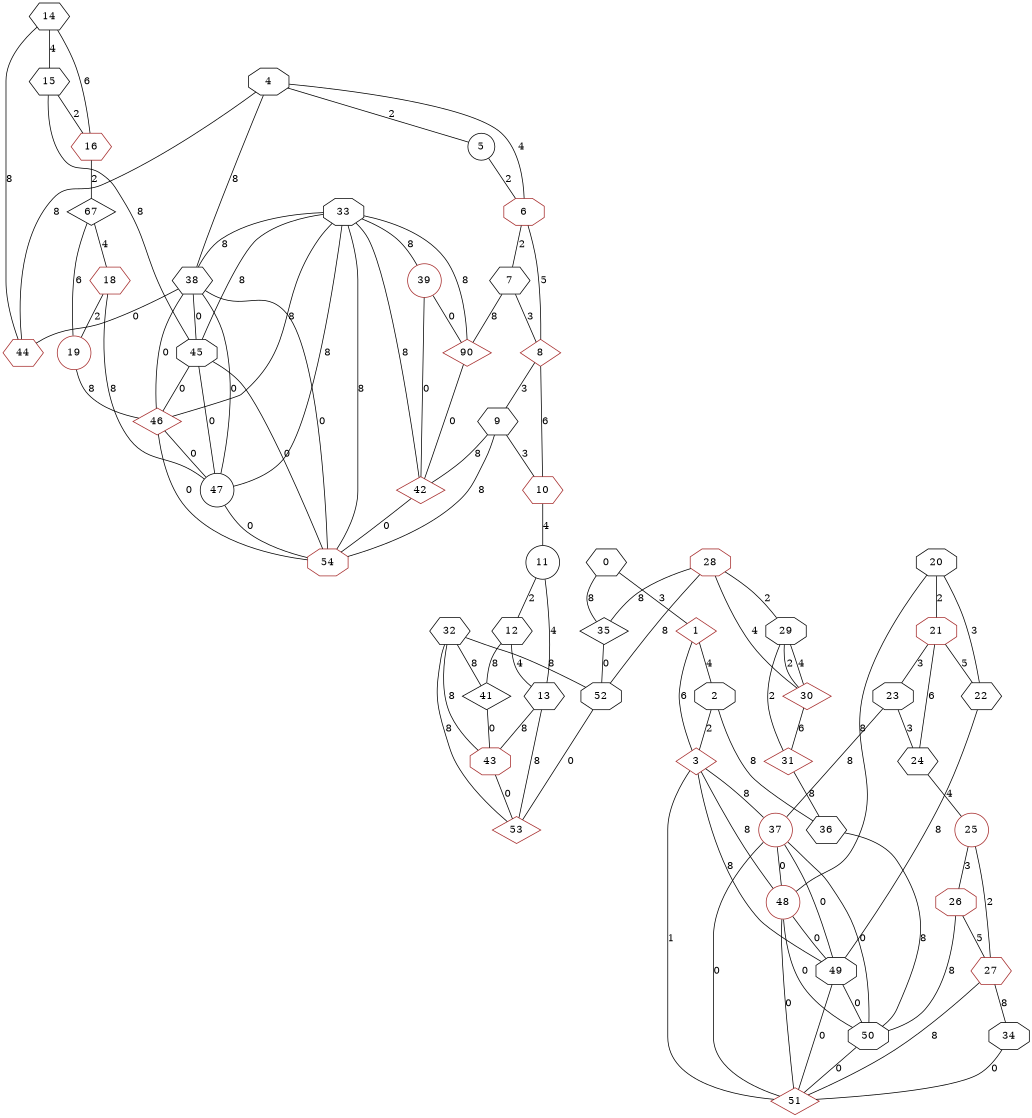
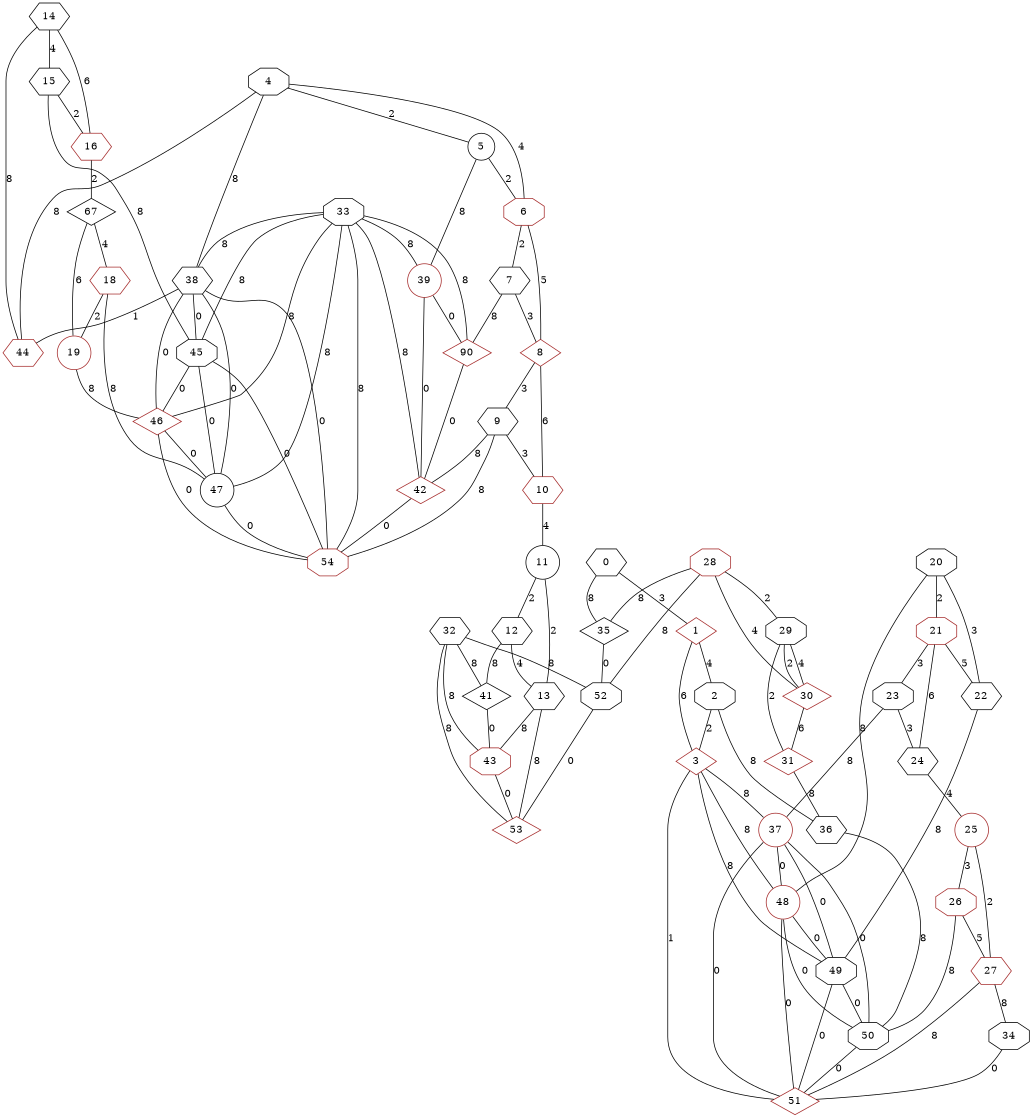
edge "5" -- "39": added, label "8"
edge "38" -- "44": label "0" -> "1"
edge "11" -- "13": label "4" -> "2"
